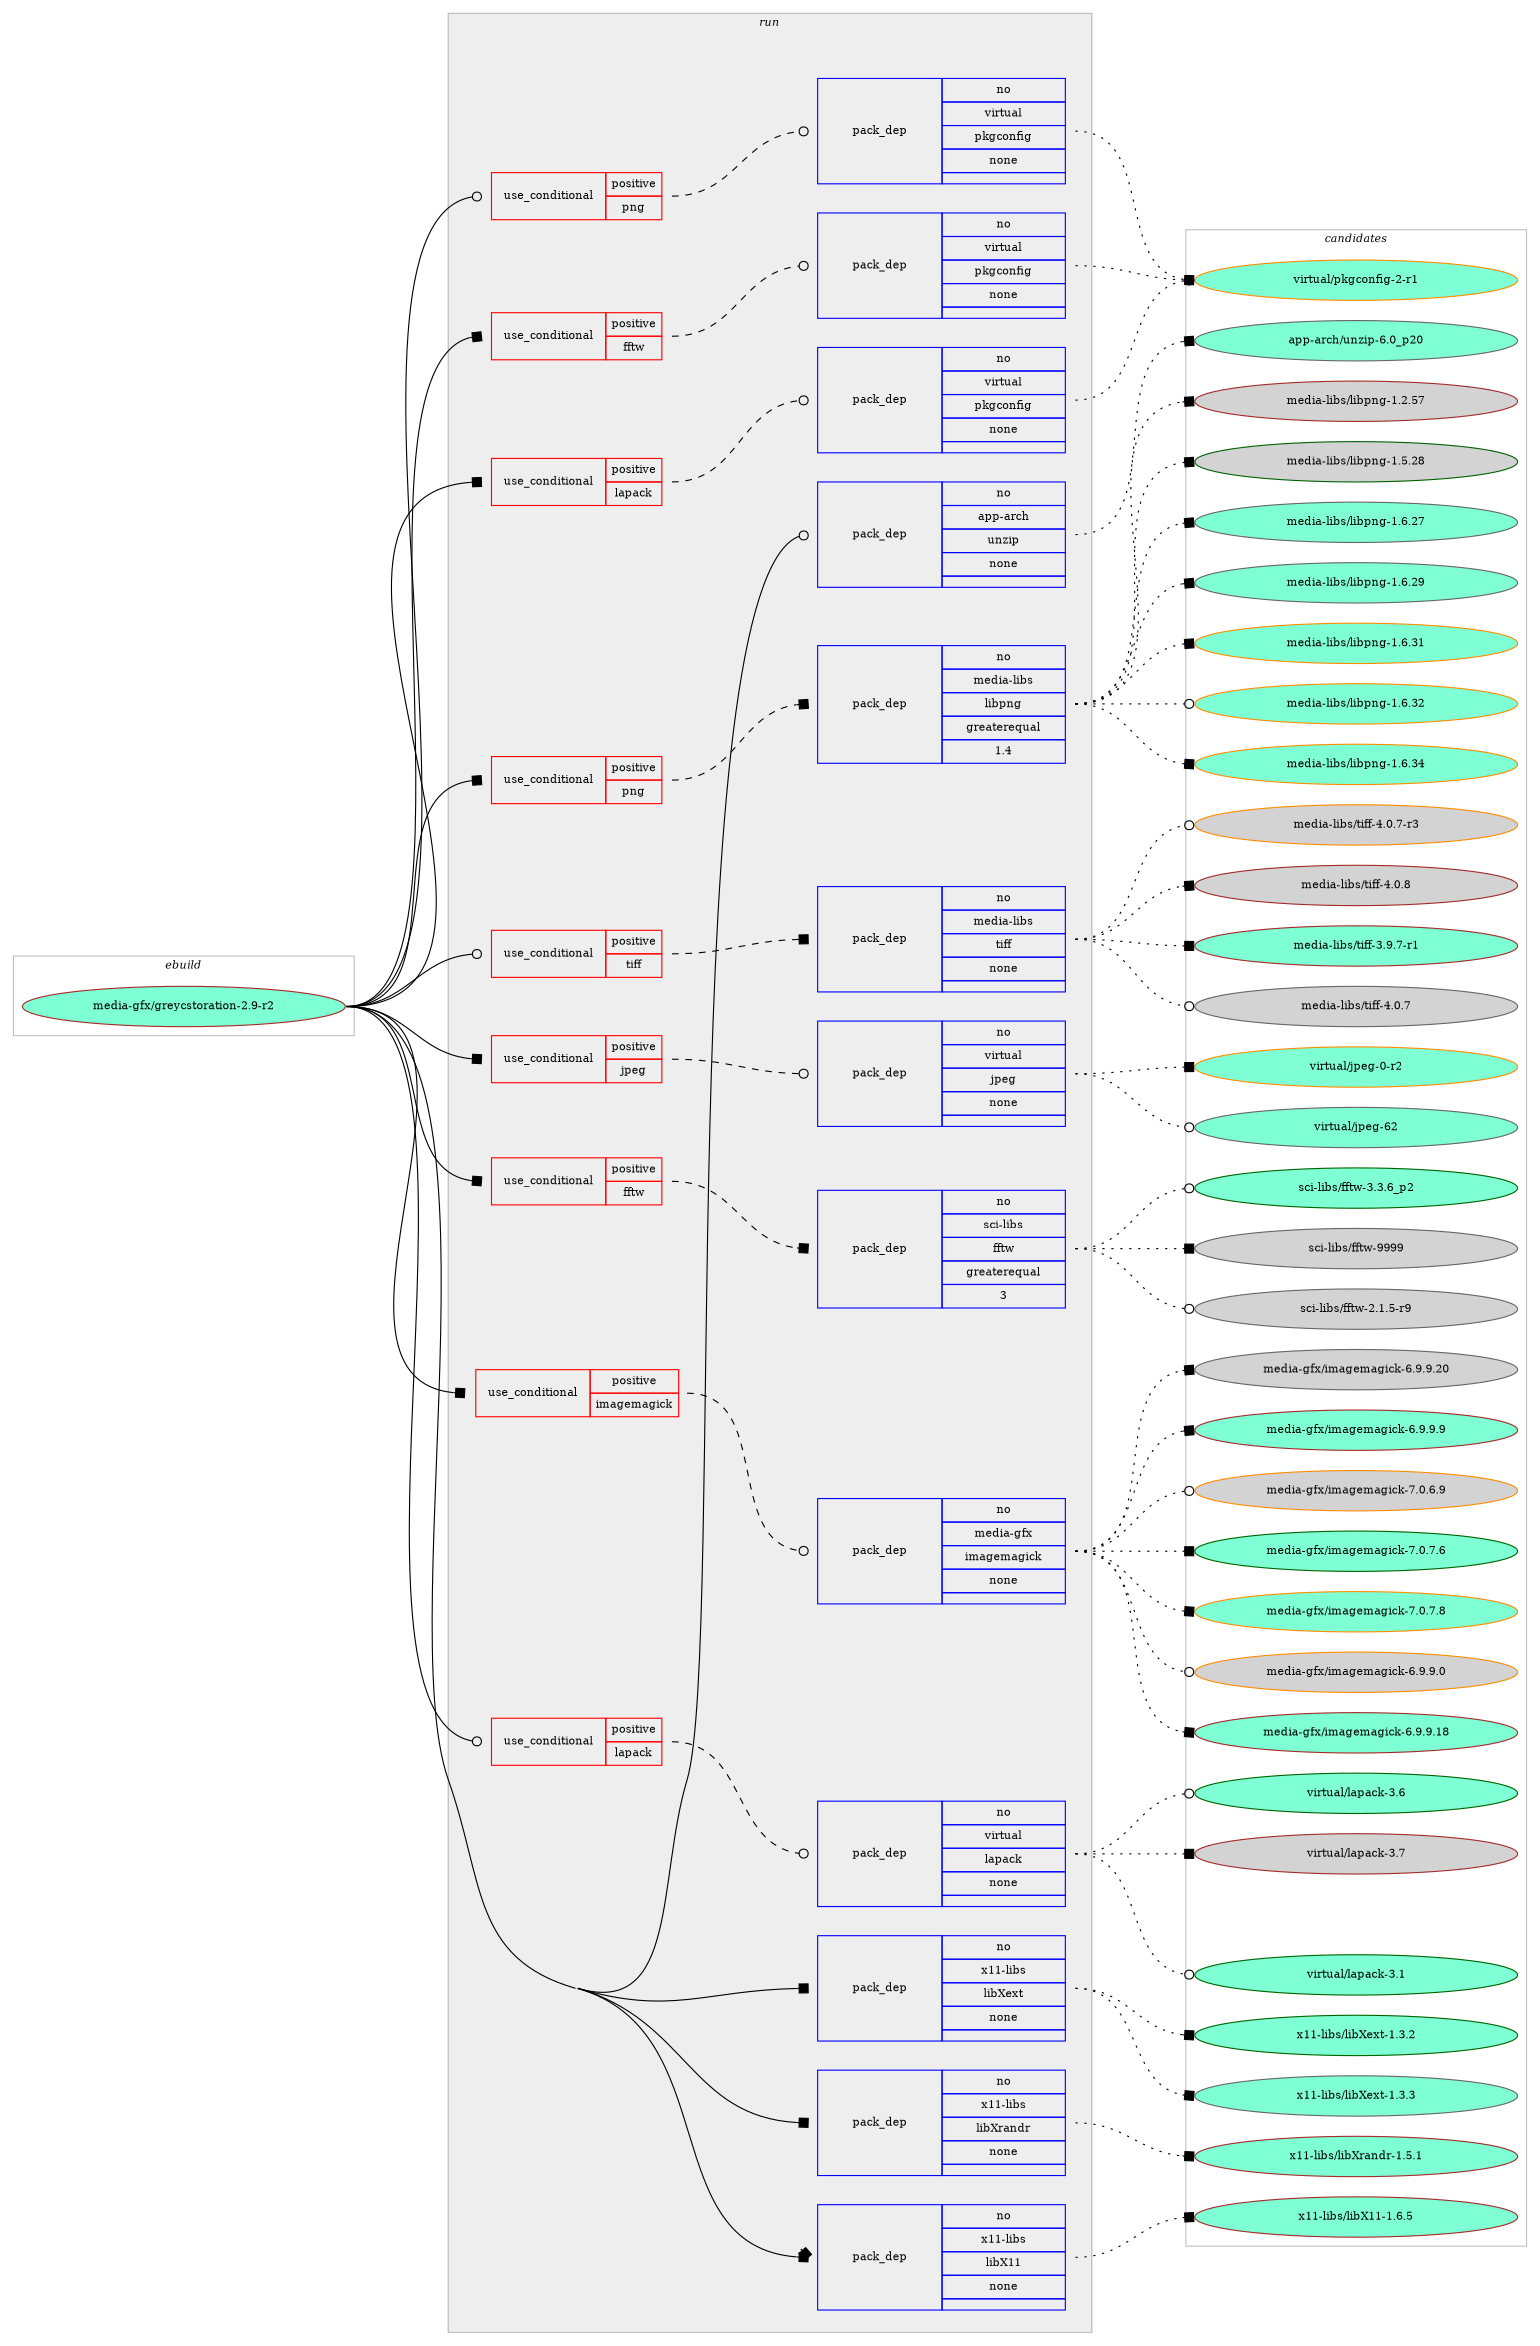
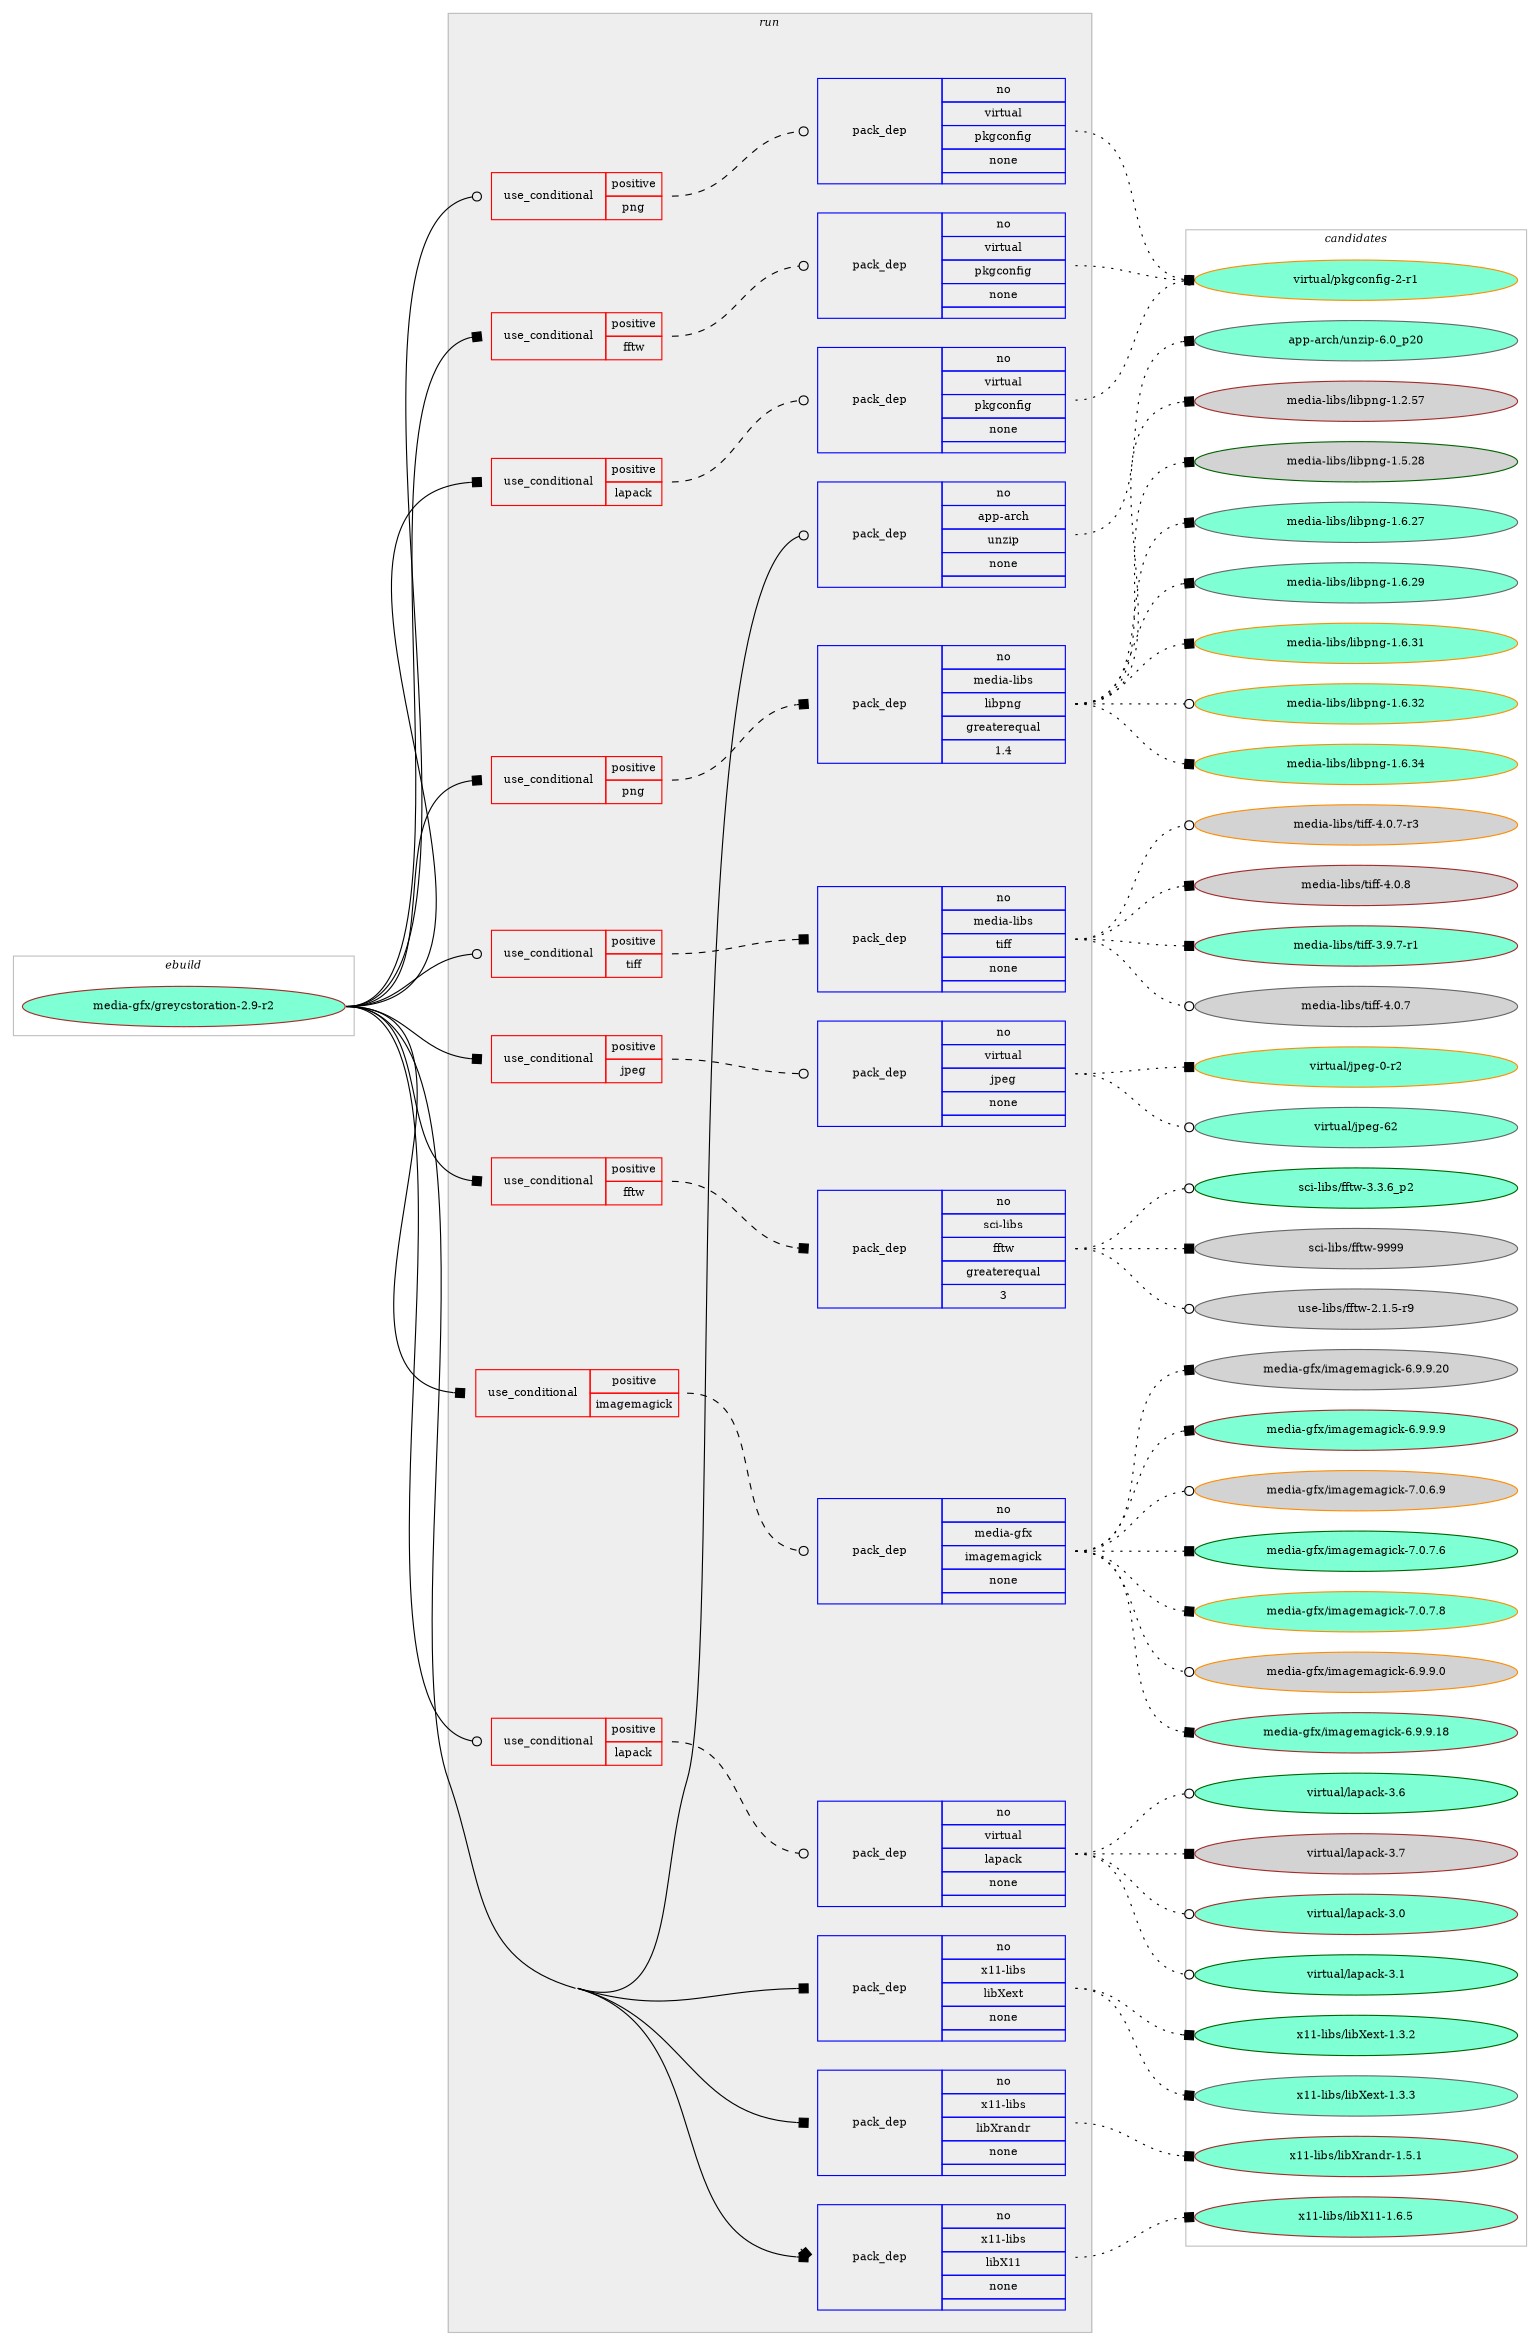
node "sci-libs/fftw-2.1.5-r9": label "sci-libs/fftw-2.1.5-r9" -> "use-libs/fftw-2.1.5-r9"
node "virtual/lapack-3.0": added
